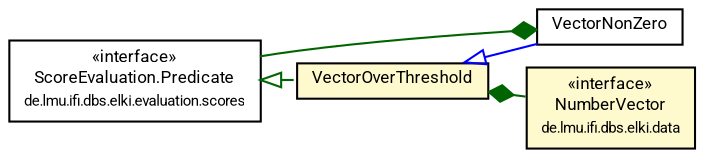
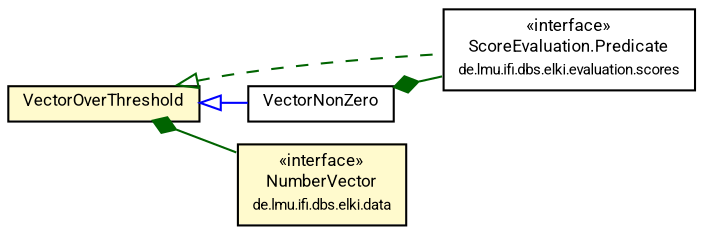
edge "VectorOverThreshold" -> "ScoreEvaluation.Predicate": reversed
